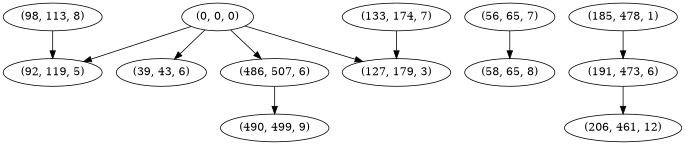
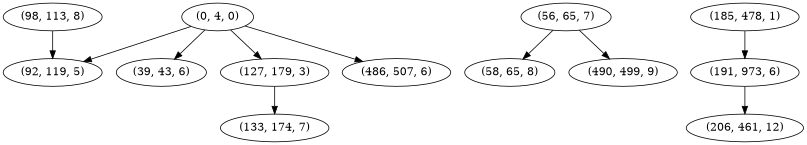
node "(0, 0, 0)": label "(0, 0, 0)" -> "(0, 4, 0)"
edge "(133, 174, 7)" -> "(127, 179, 3)": reversed
node "(191, 473, 6)": label "(191, 473, 6)" -> "(191, 973, 6)"
edge "(486, 507, 6)" -> "(490, 499, 9)": now "(56, 65, 7)" -> "(490, 499, 9)"
